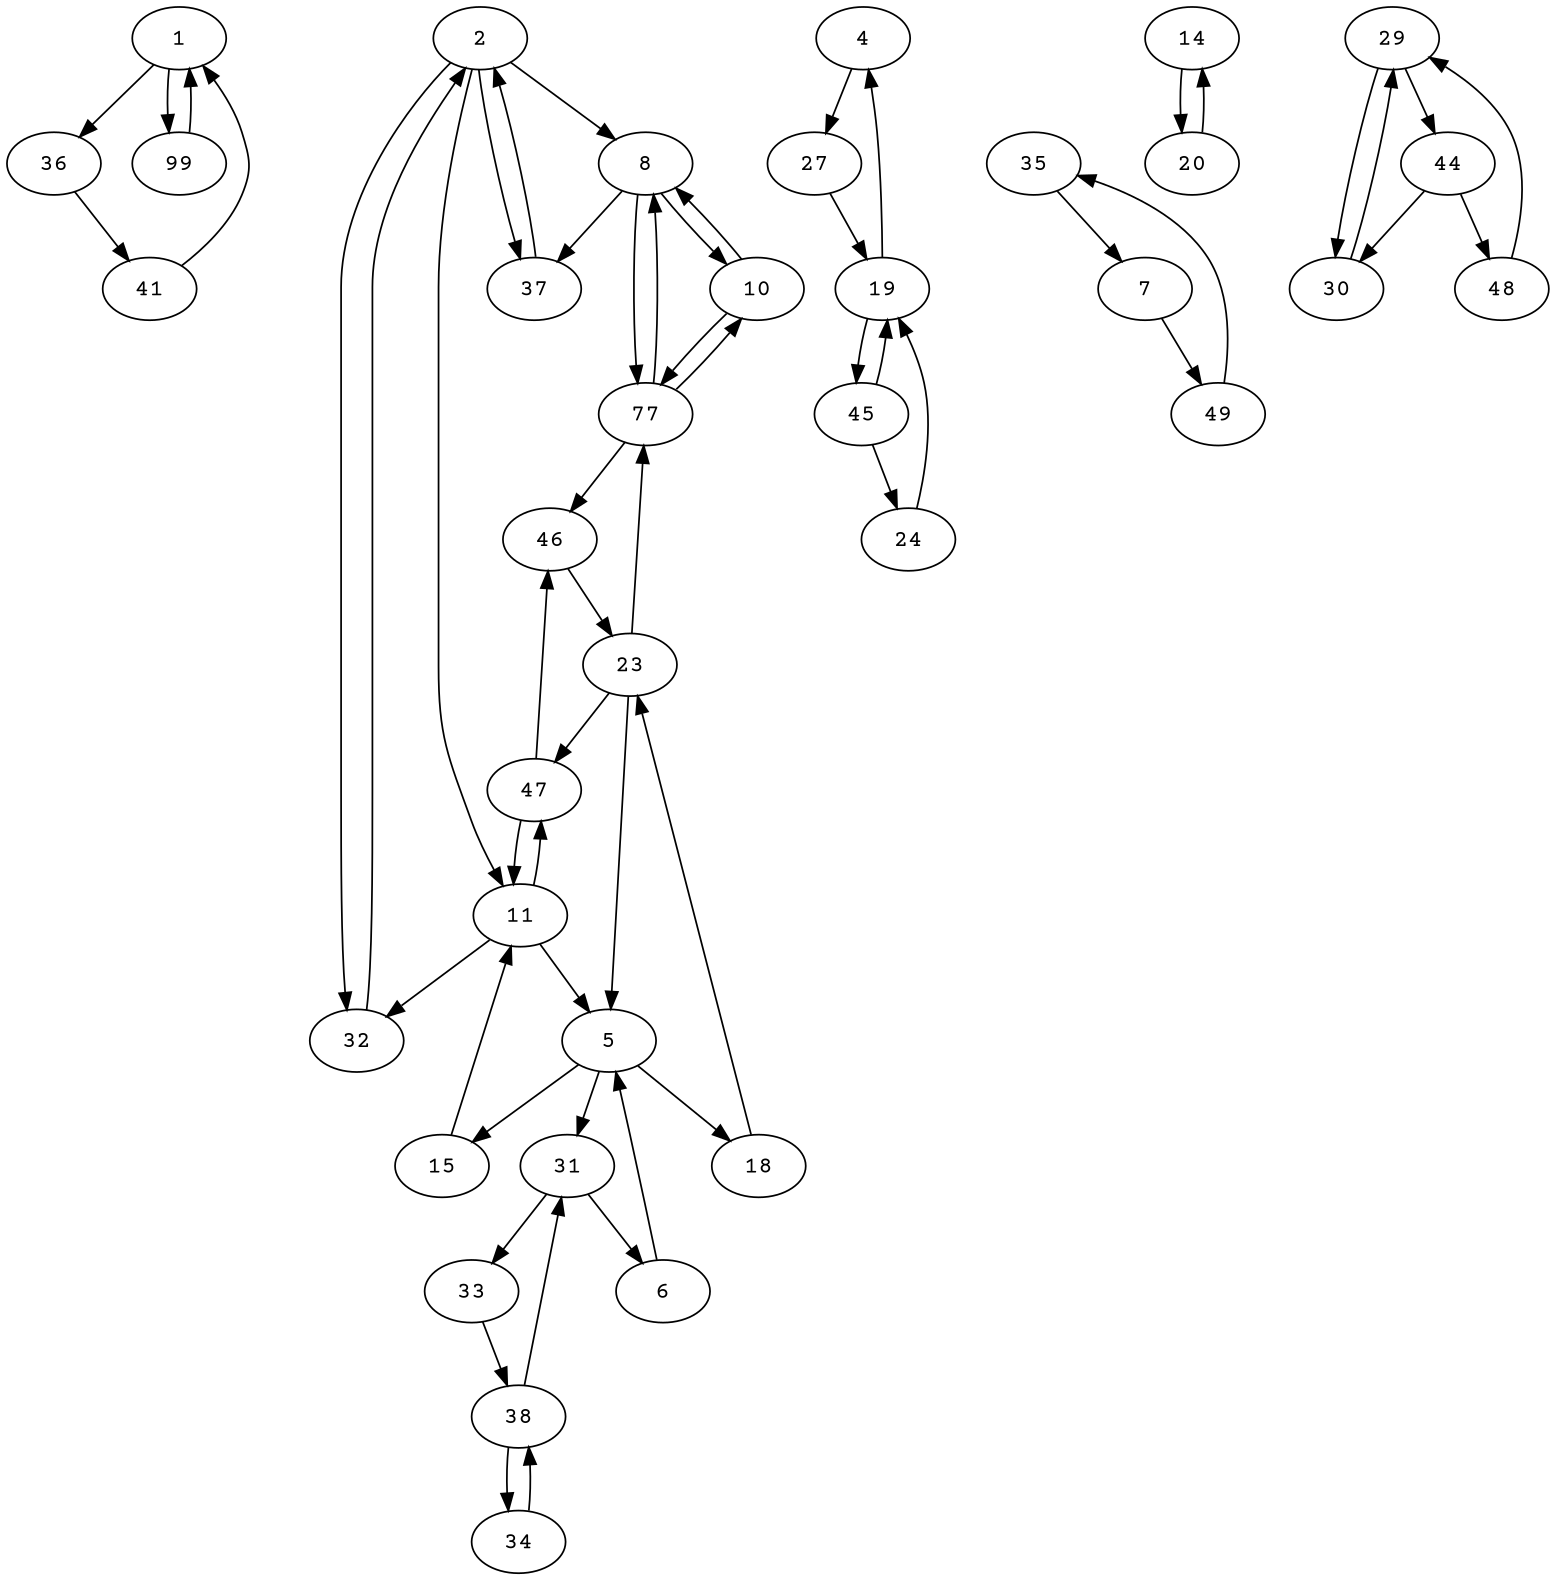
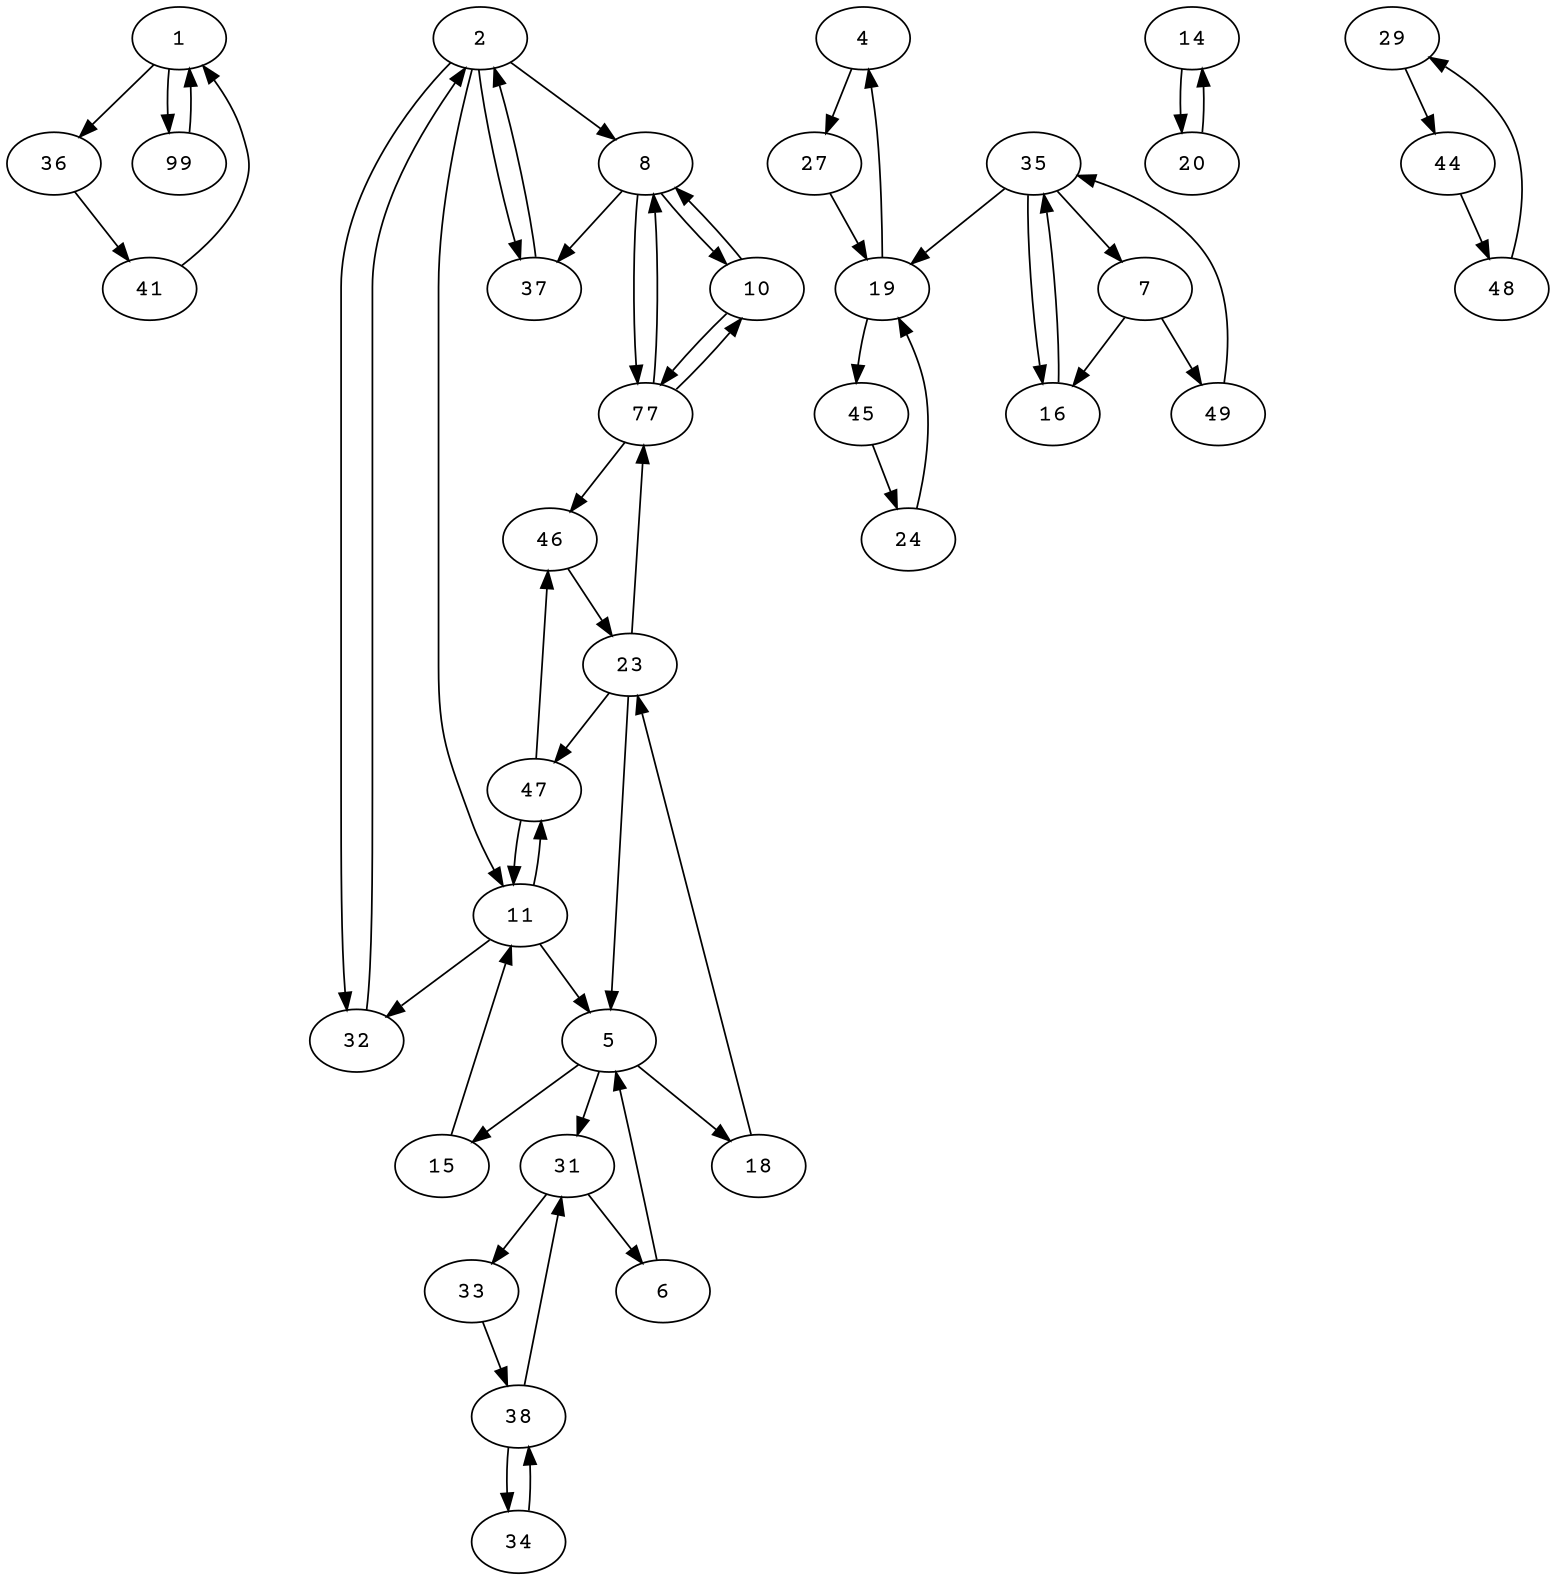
node "30": removed
edge "45" -> "19": now "35" -> "19"
node "16": added
